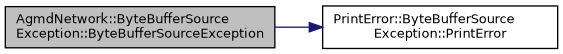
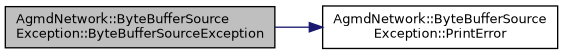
node "PrintError::ByteBufferSource Exception::PrintError": label "PrintError::ByteBufferSource Exception::PrintError" -> "AgmdNetwork::ByteBufferSource Exception::PrintError"
